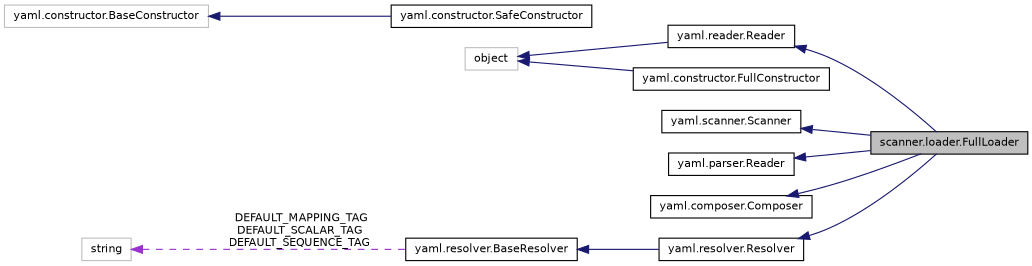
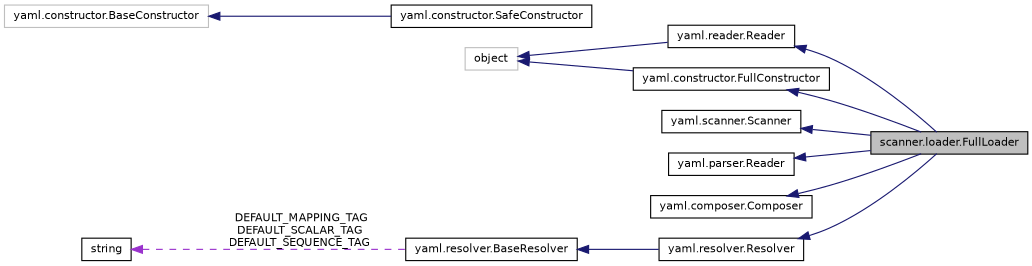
edge "scanner.loader.FullLoader" -> "yaml.constructor.FullConstructor": added
node "string": color grey75 -> black
